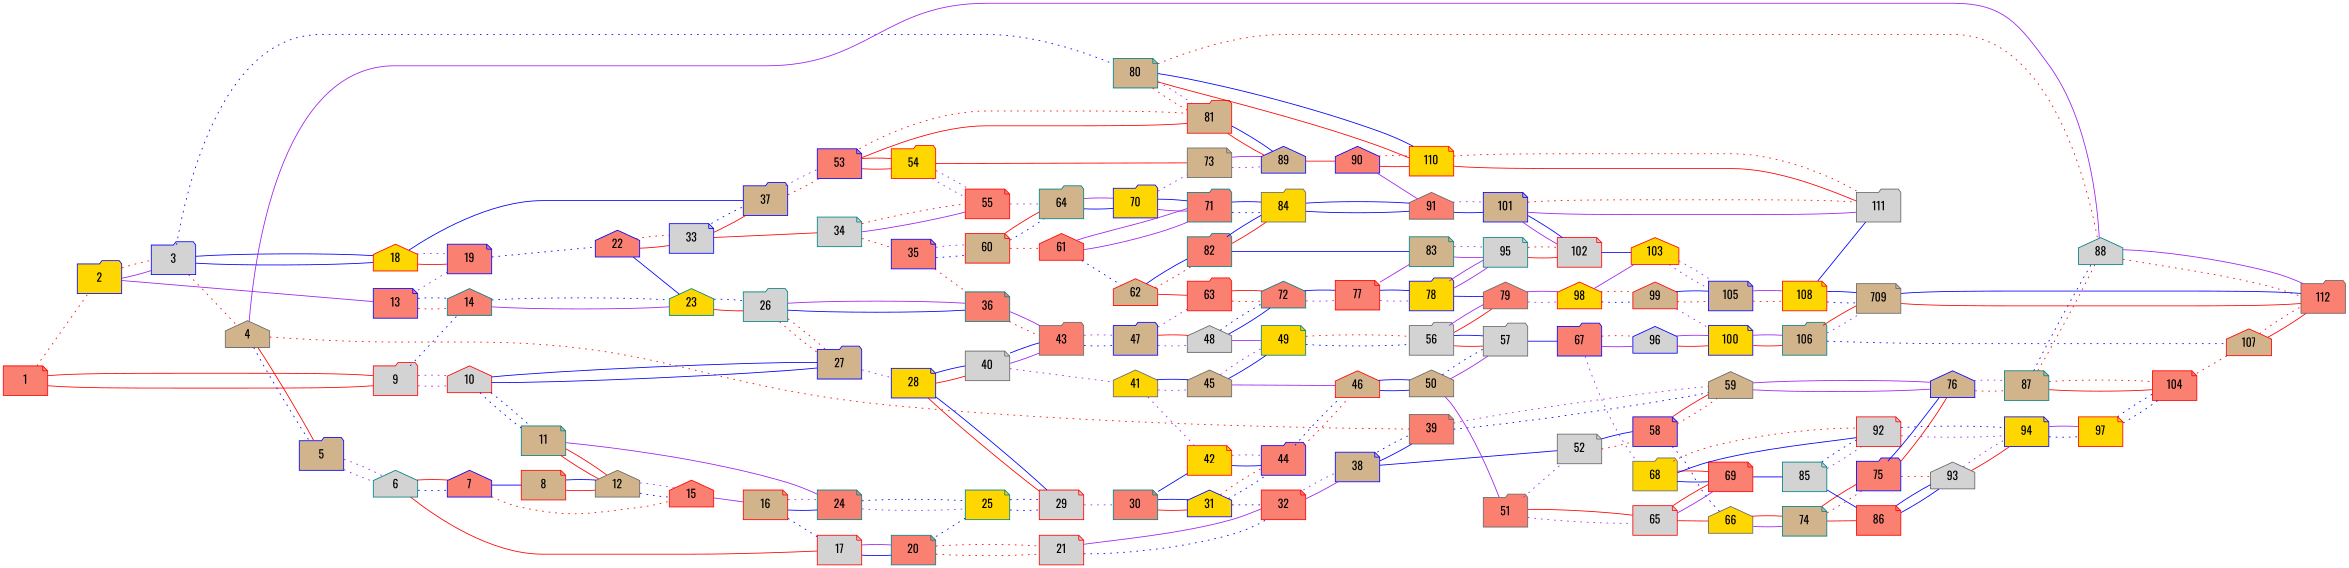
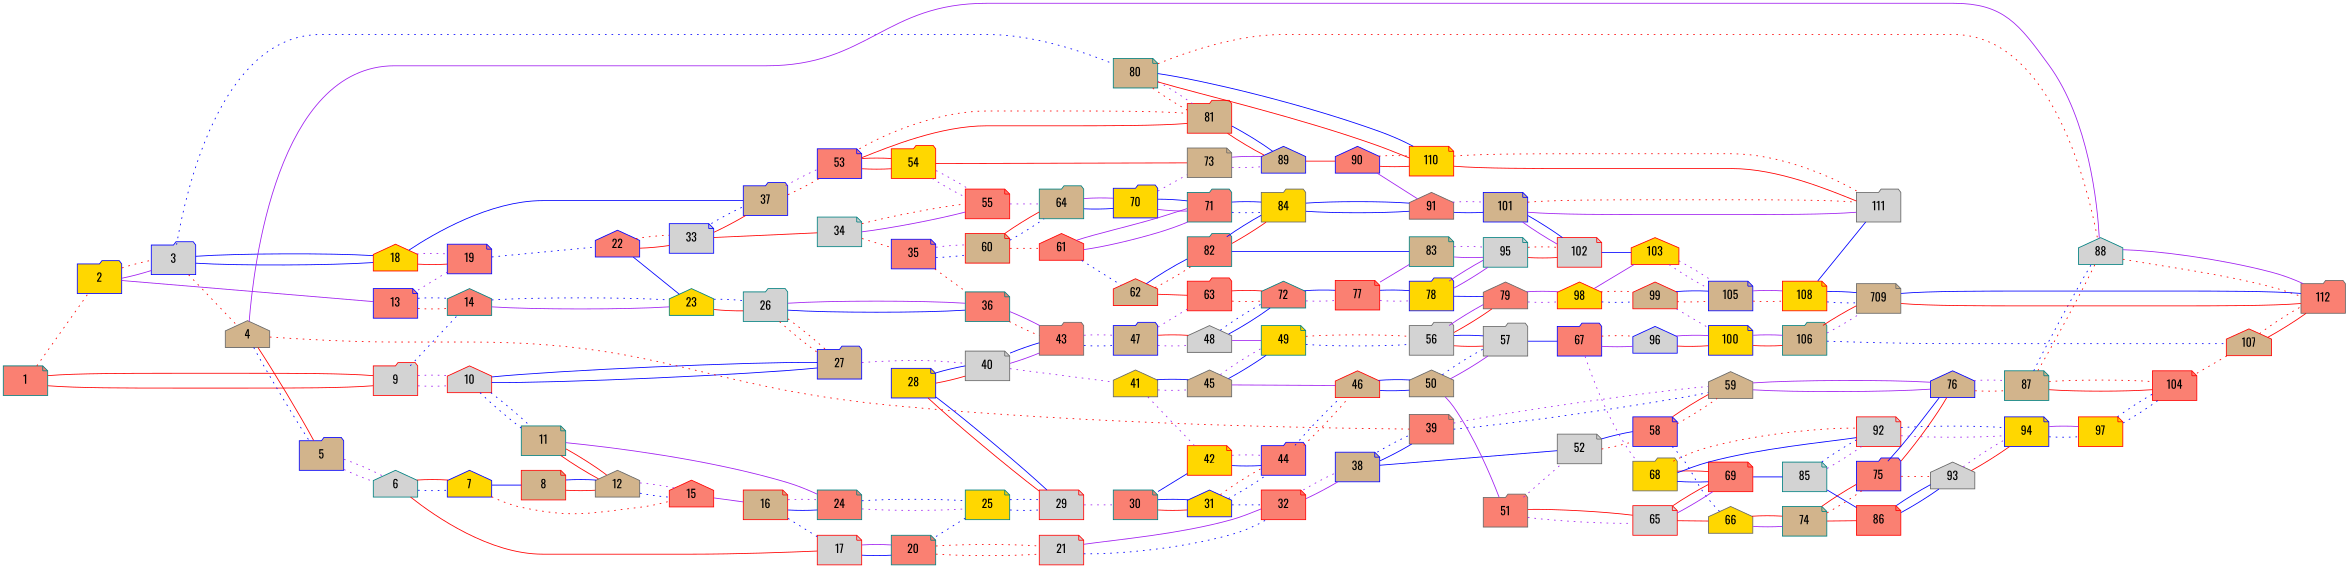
edge "27" -- "28": now "27" -- "40"
node "1": color red -> teal
node "7": fillcolor salmon -> gold
